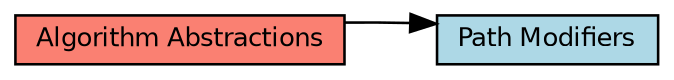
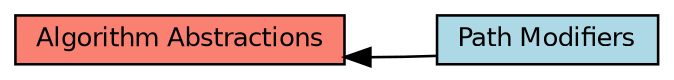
edge "Algorithm Abstractions" -> "Path Modifiers": reversed
